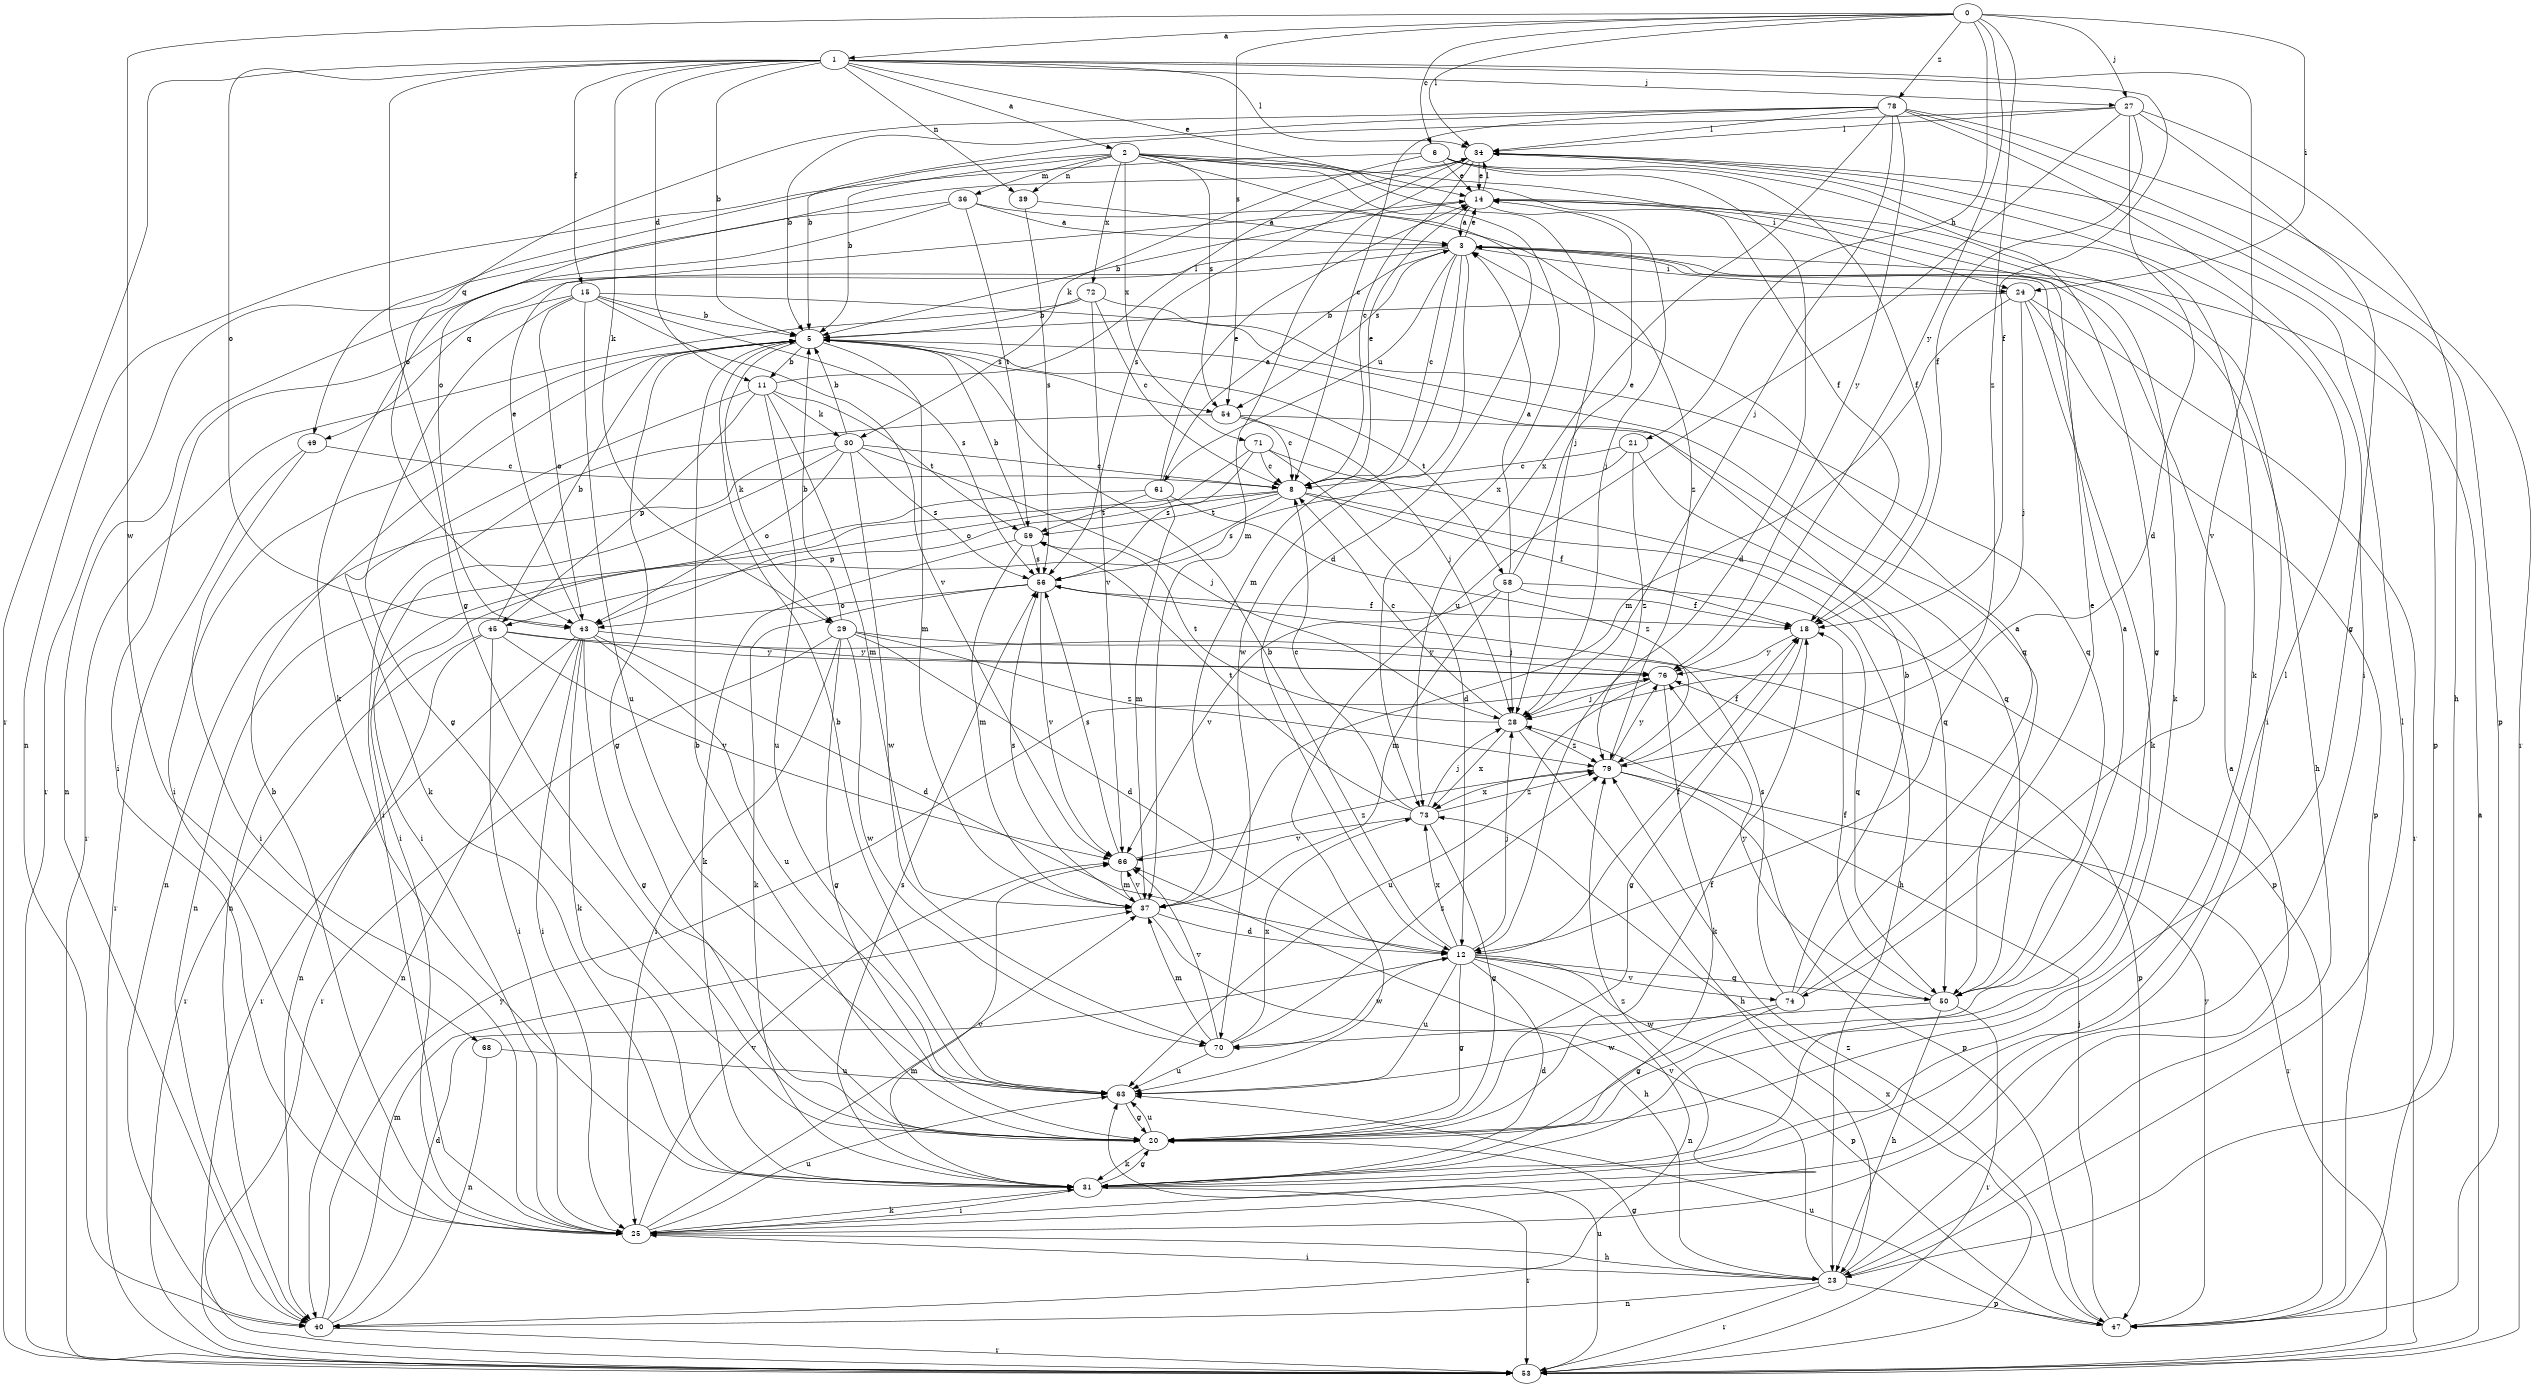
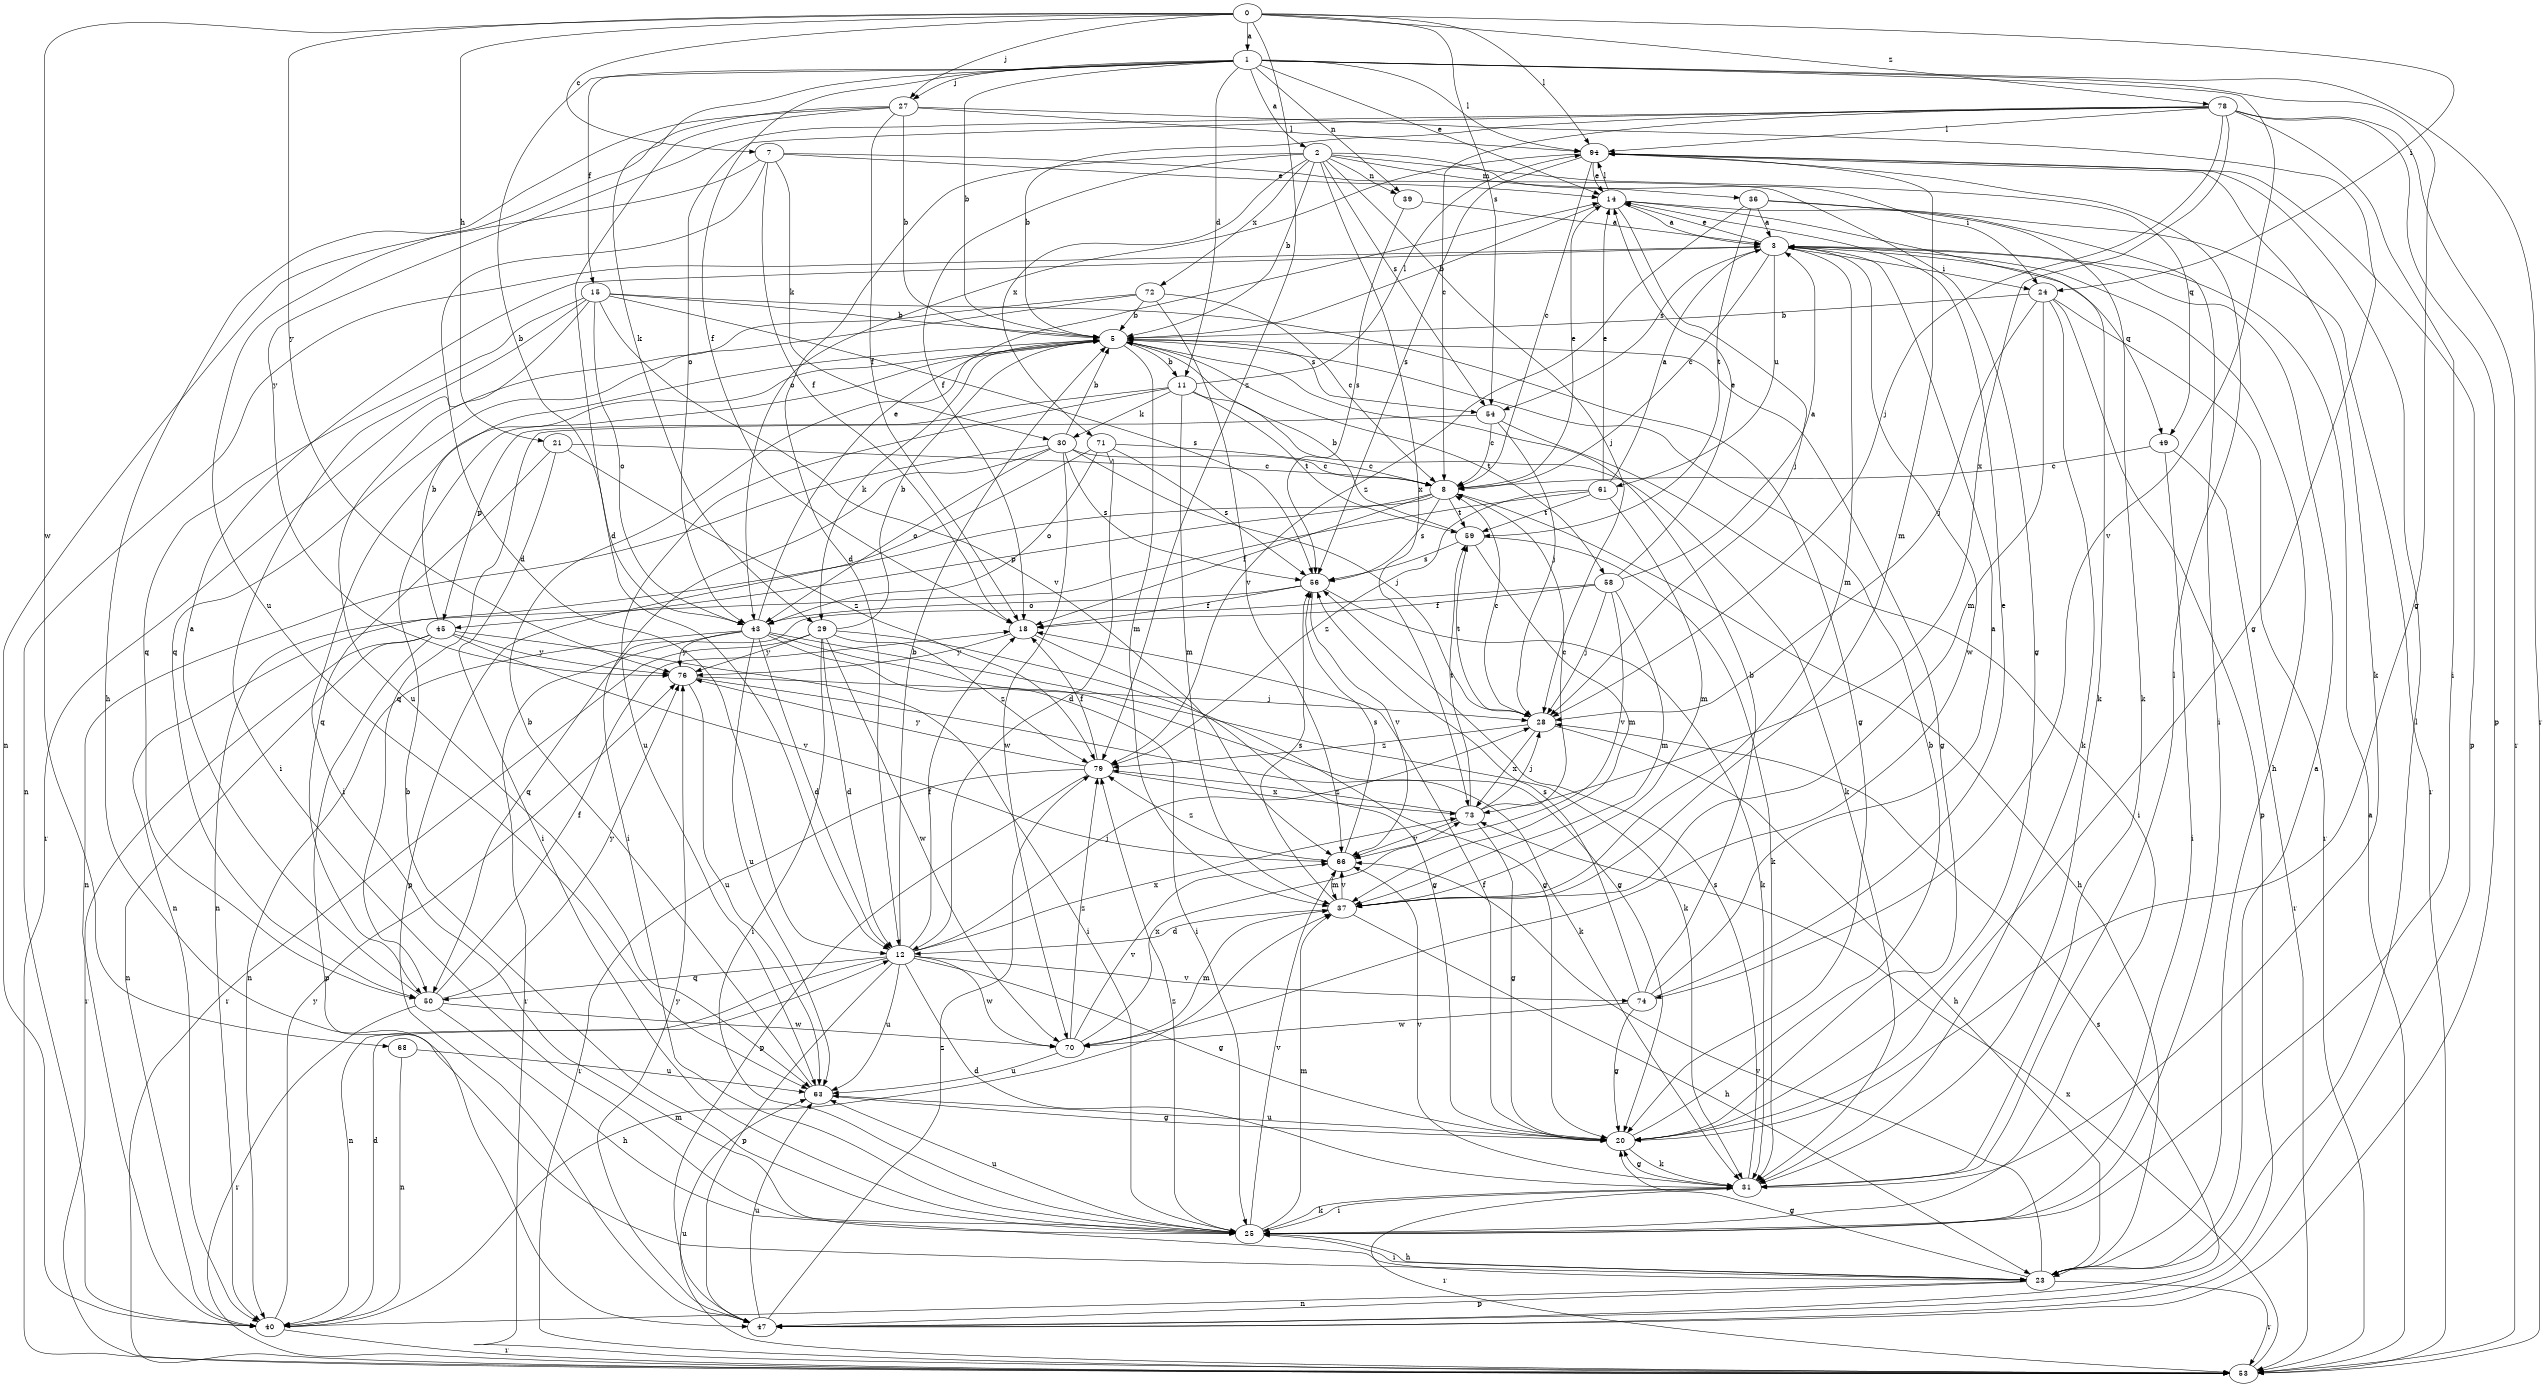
node "6": label "6" -> "7"
node "34": label "34" -> "94"
edge "1" -> "43": label "o" -> "b"
edge "47" -> "28": label "j" -> "s"
edge "74" -> "63": now "74" -> "70"
